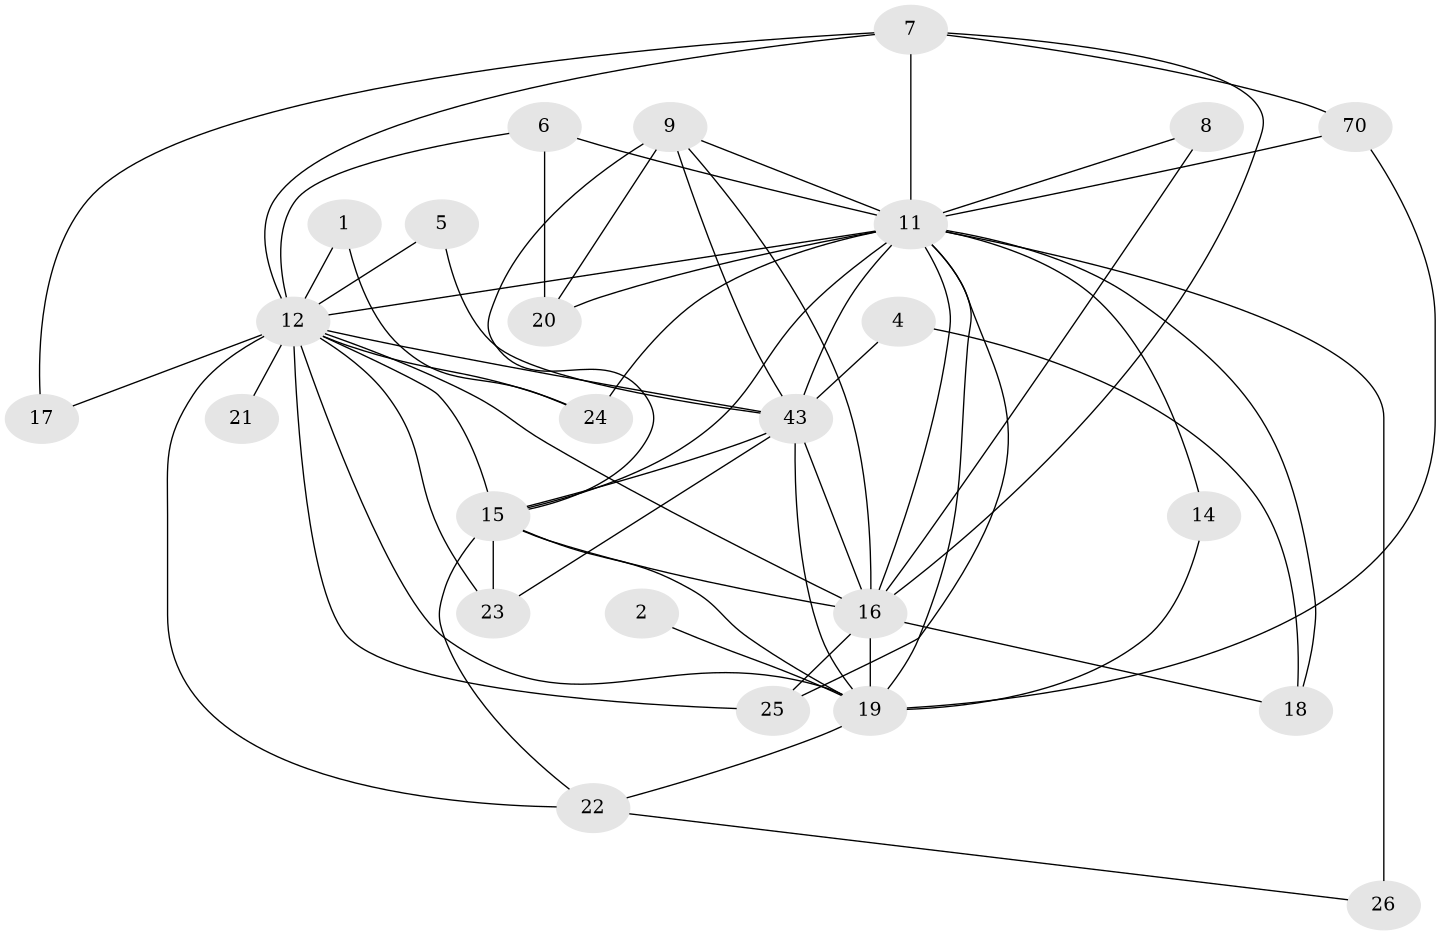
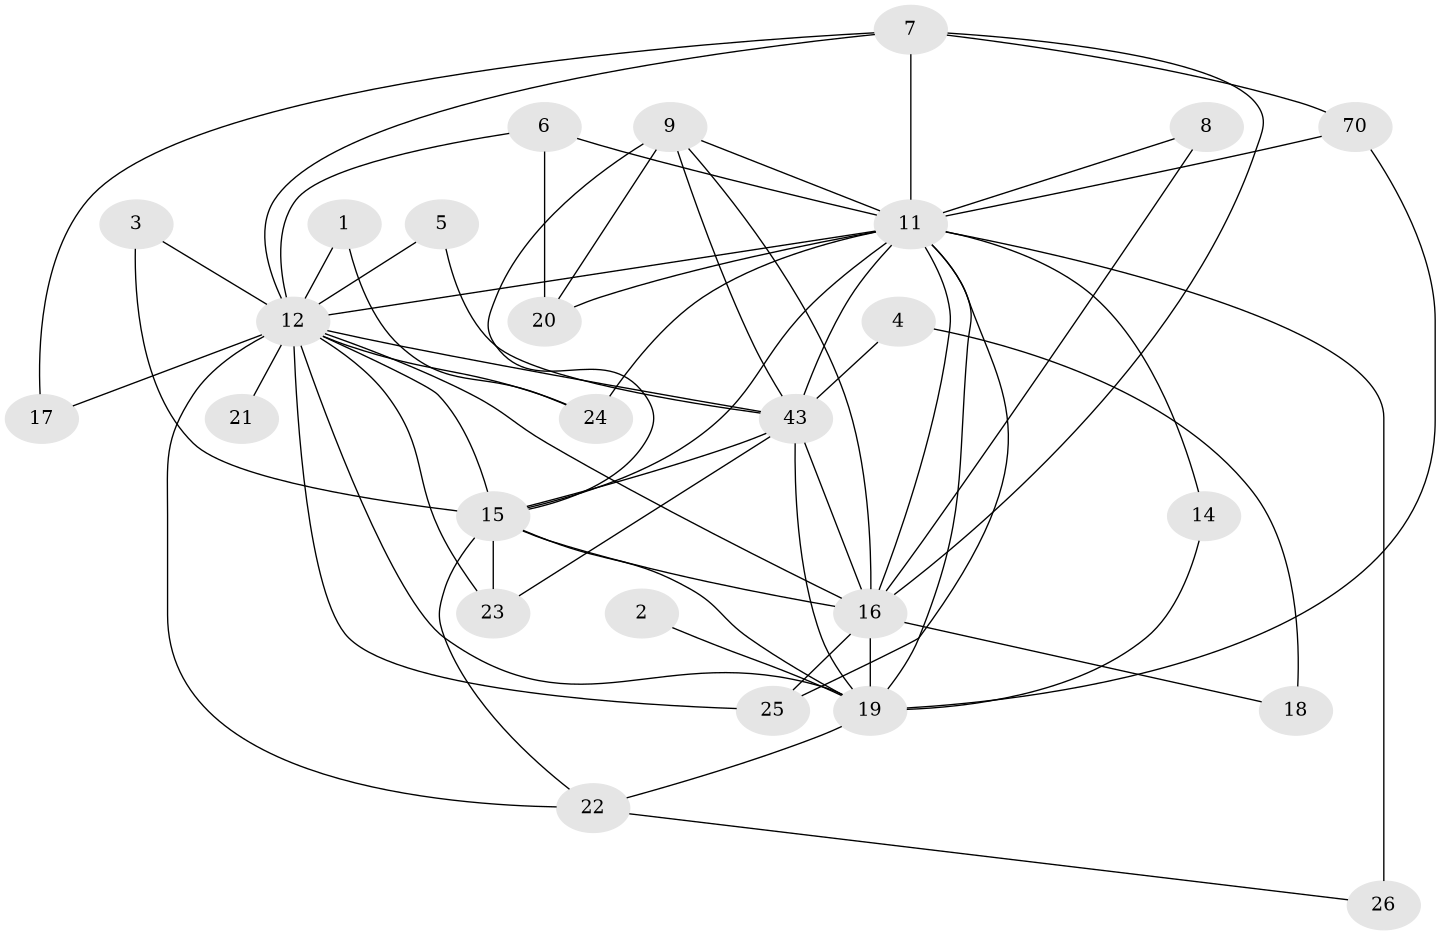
node "3": added
edge "11" -- "18": removed
